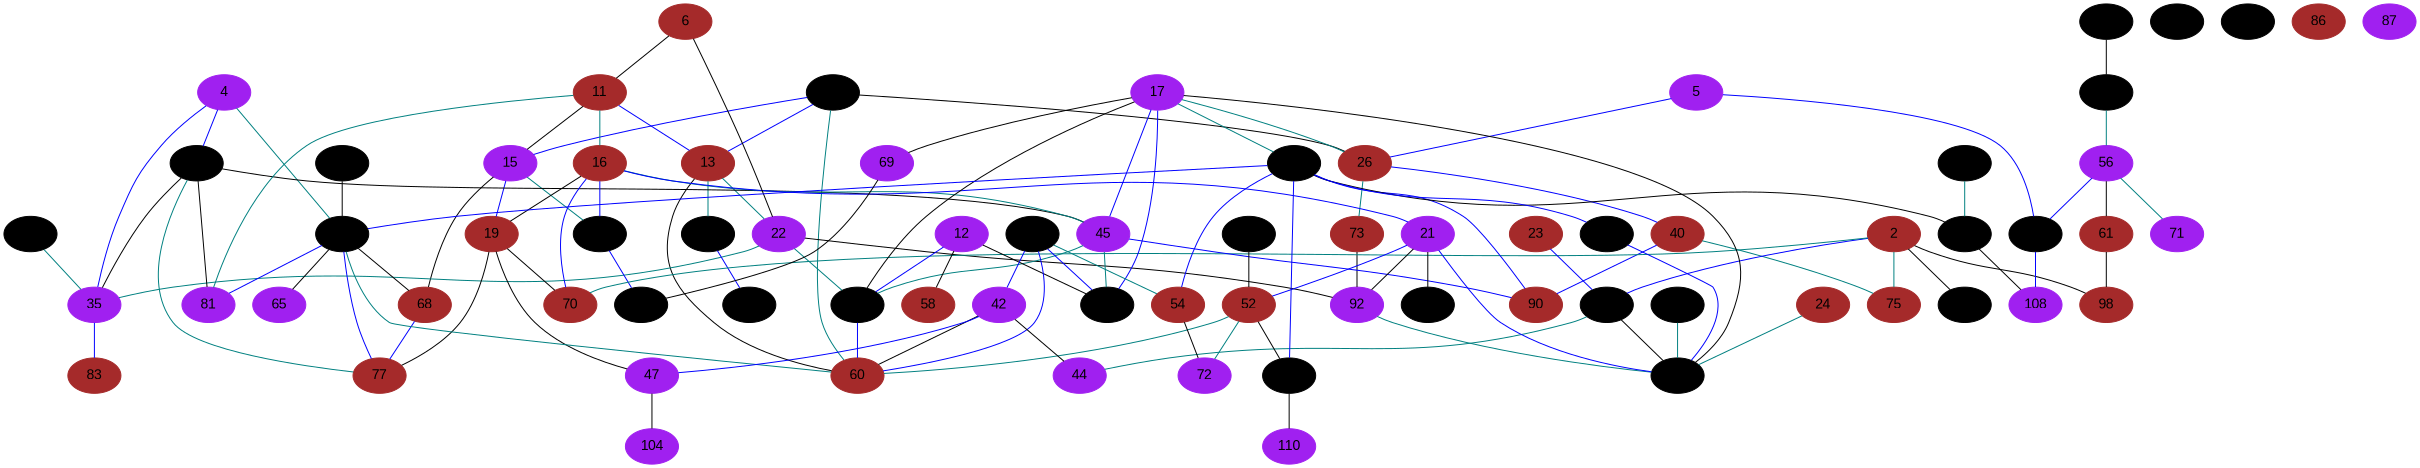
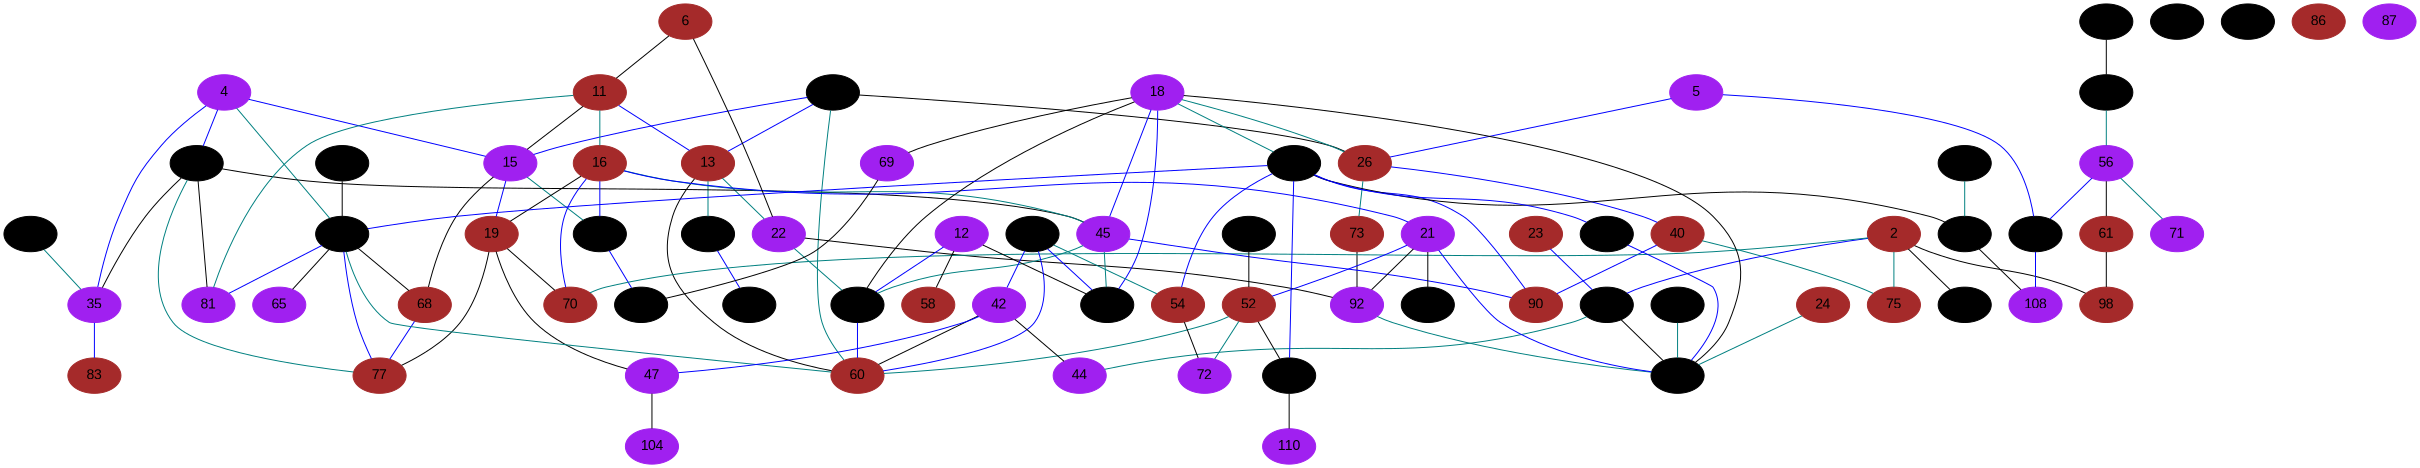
node "17": label "17" -> "18"
edge "4" -- "15": added
edge "22" -- "35": removed
